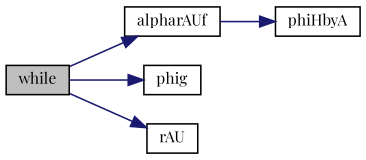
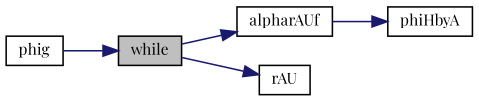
edge "while" -> "phig": reversed
